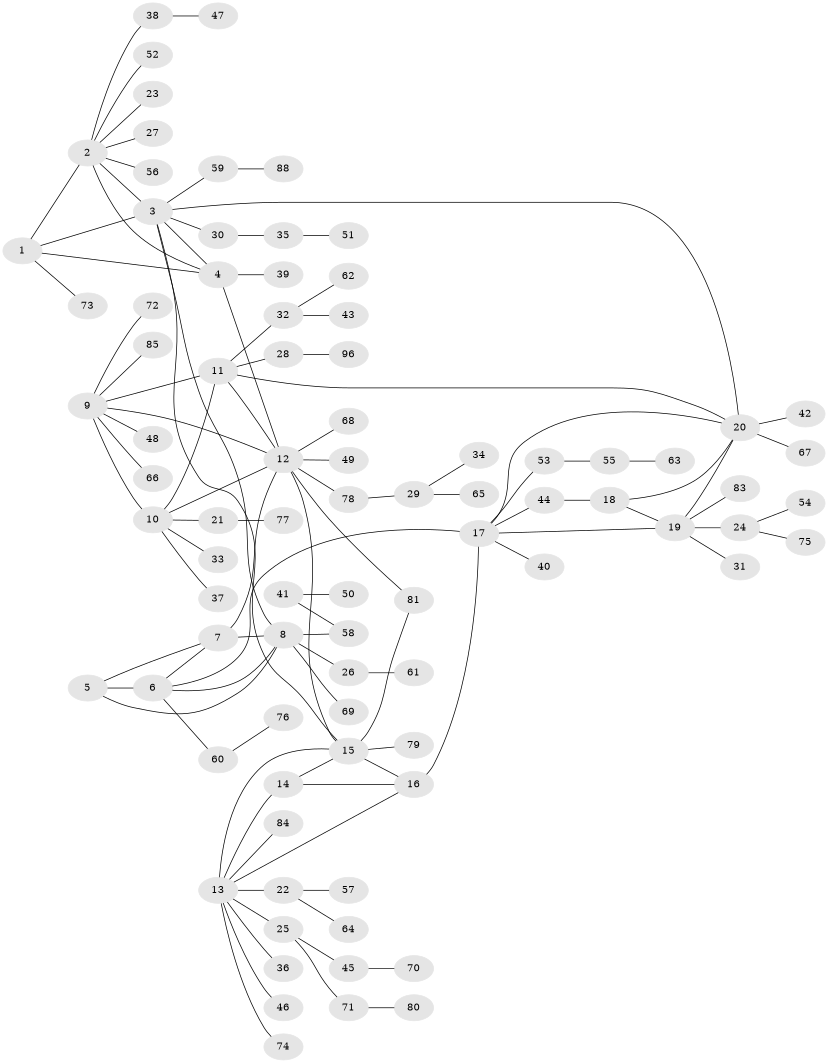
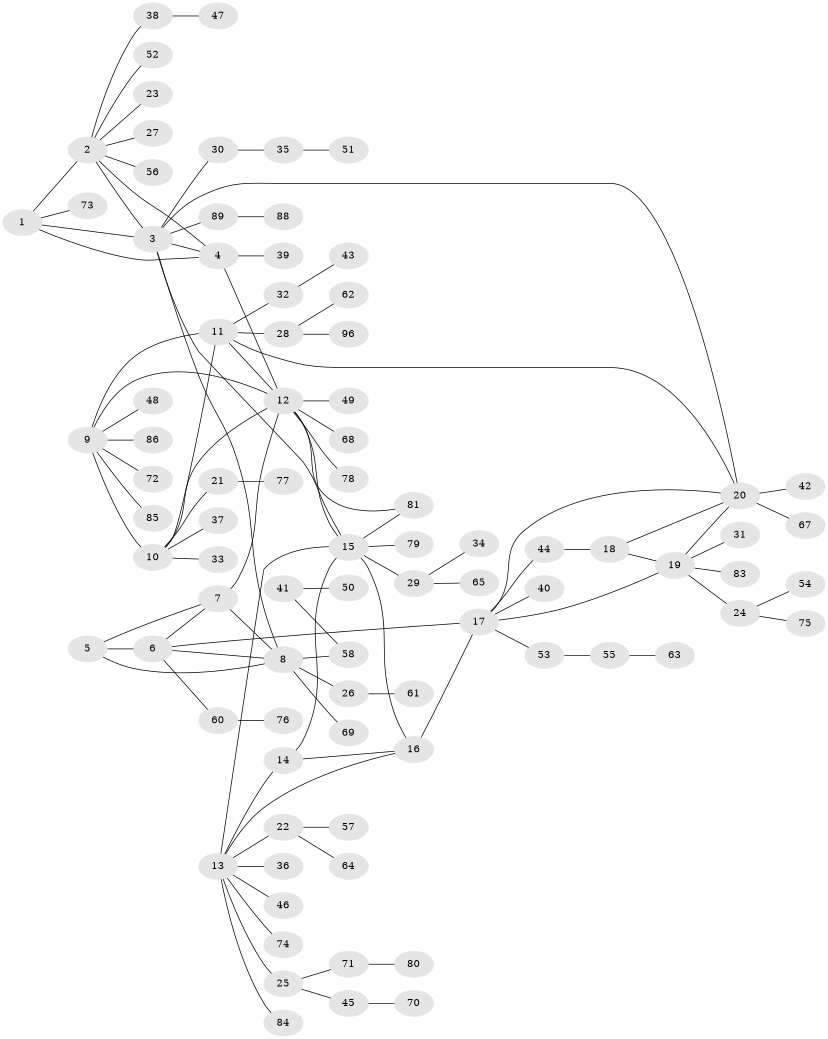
node "59": label "59" -> "89"
edge "62" -- "32": now "62" -- "28"
node "66": label "66" -> "86"
edge "29" -- "78": now "29" -- "15"
